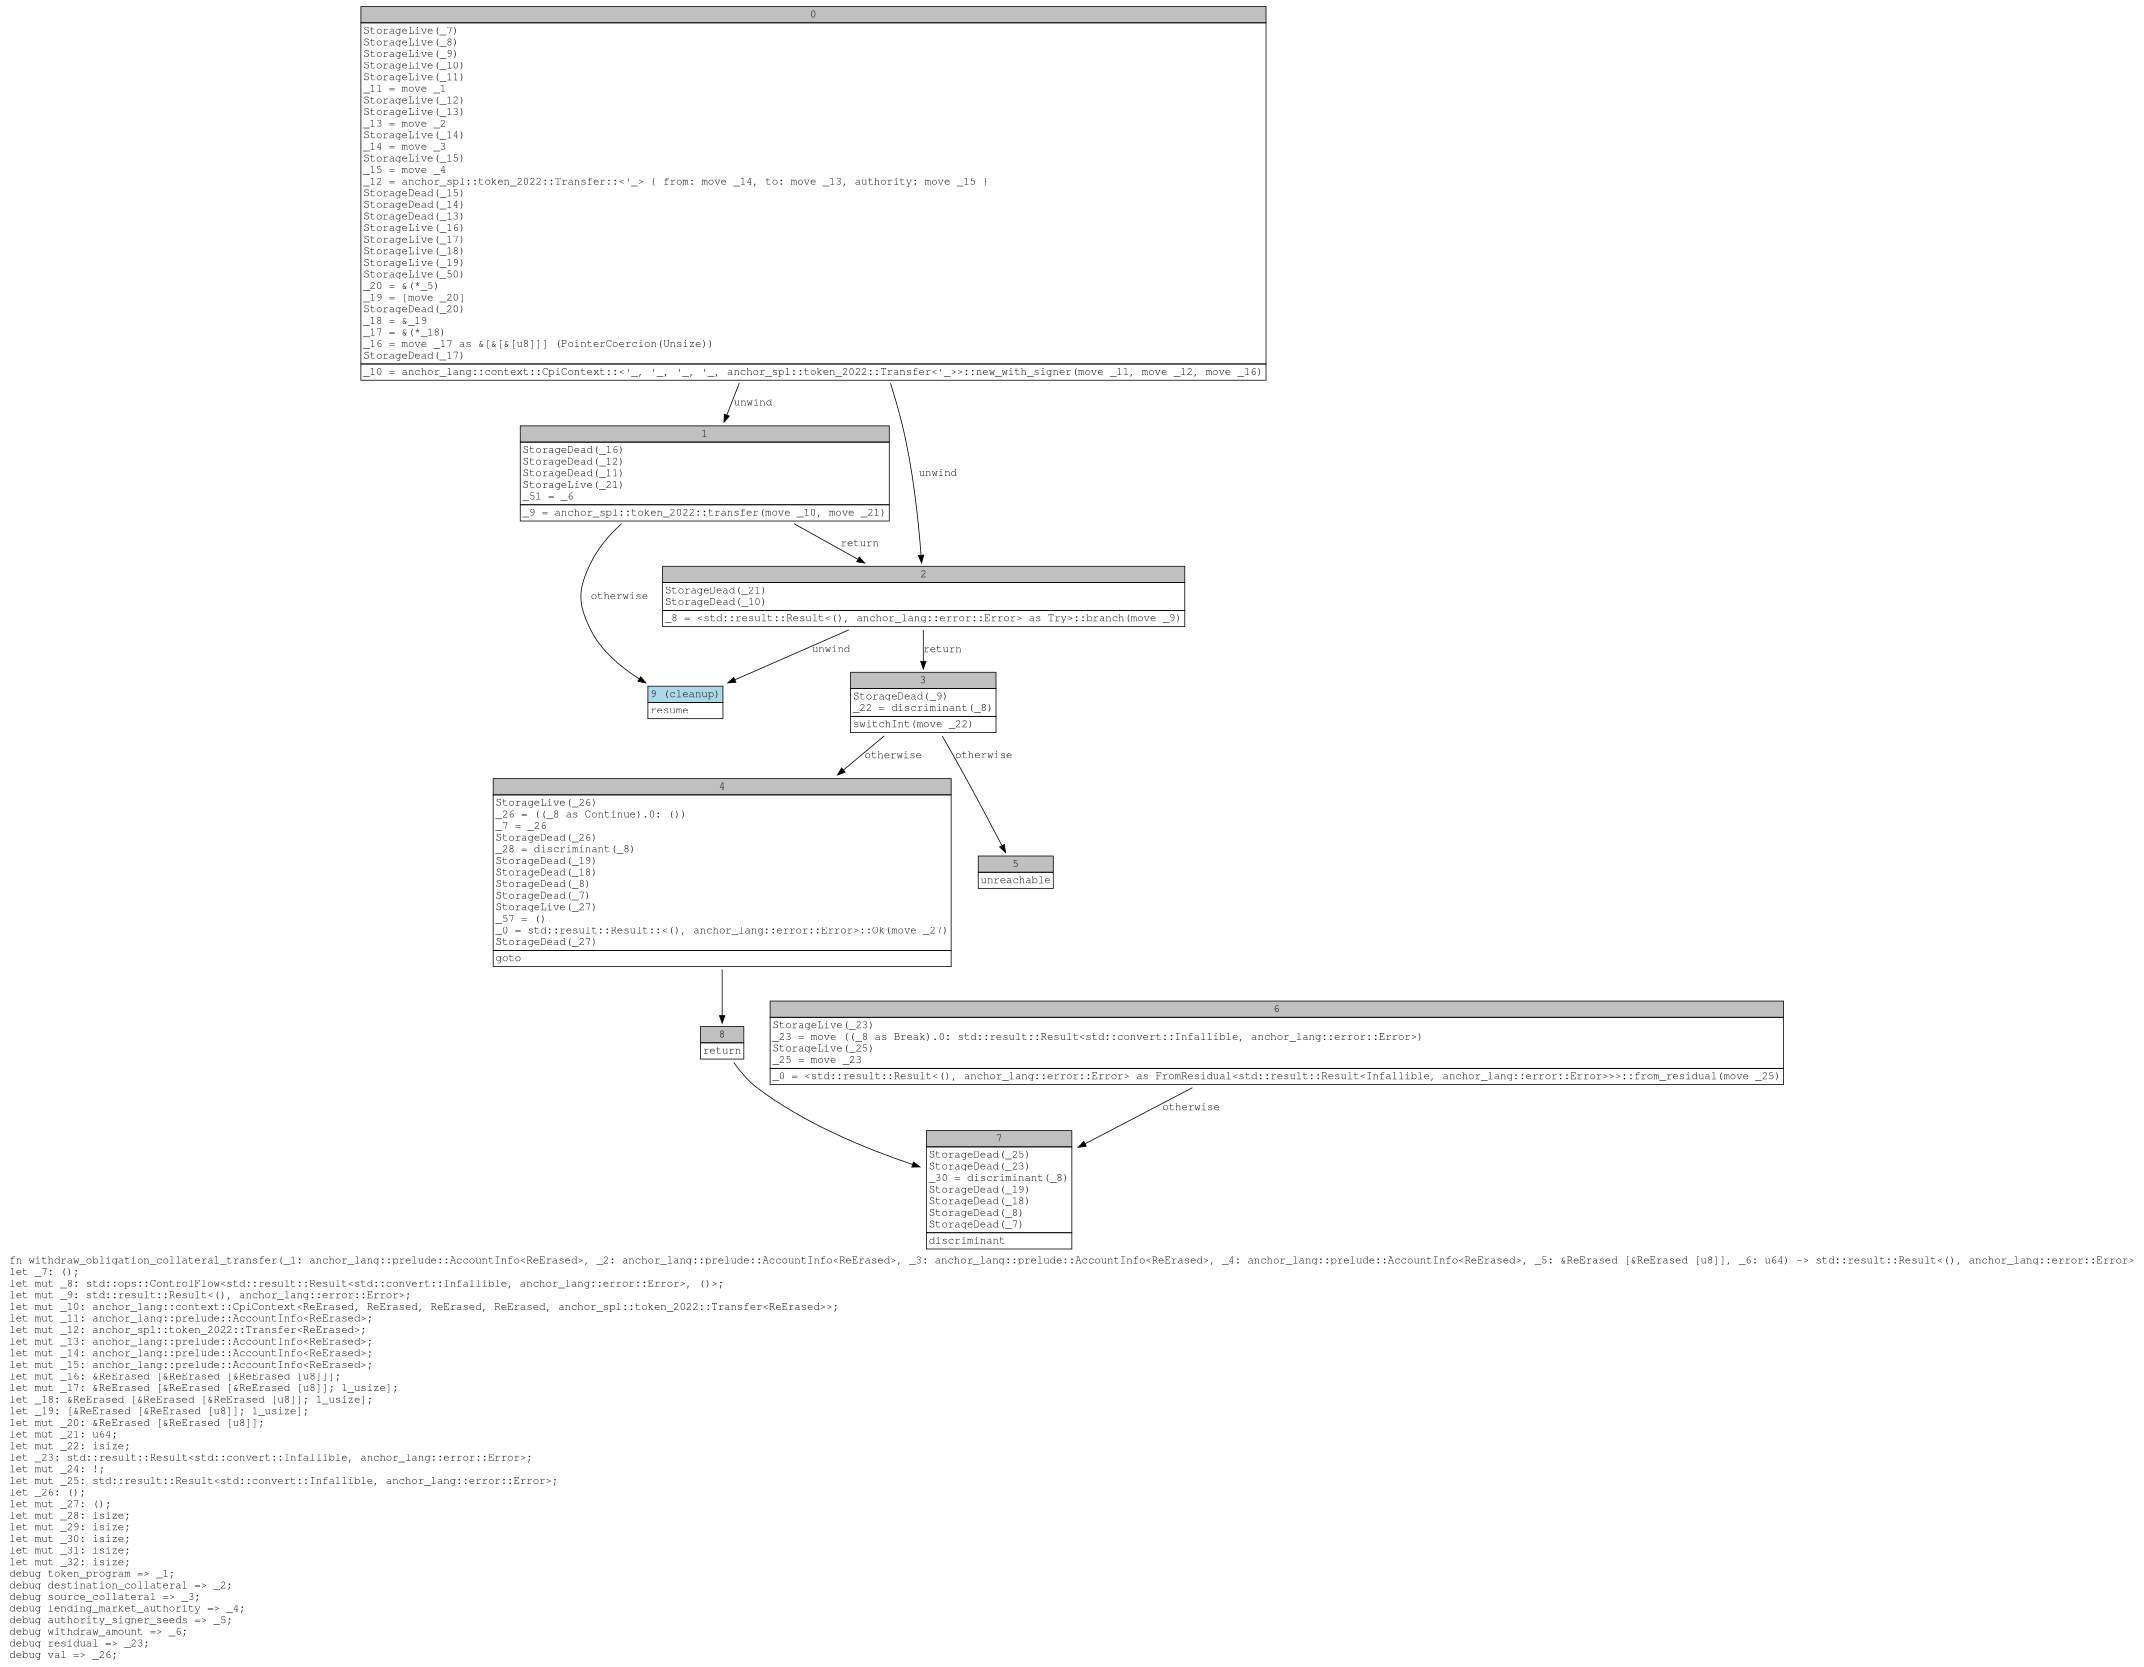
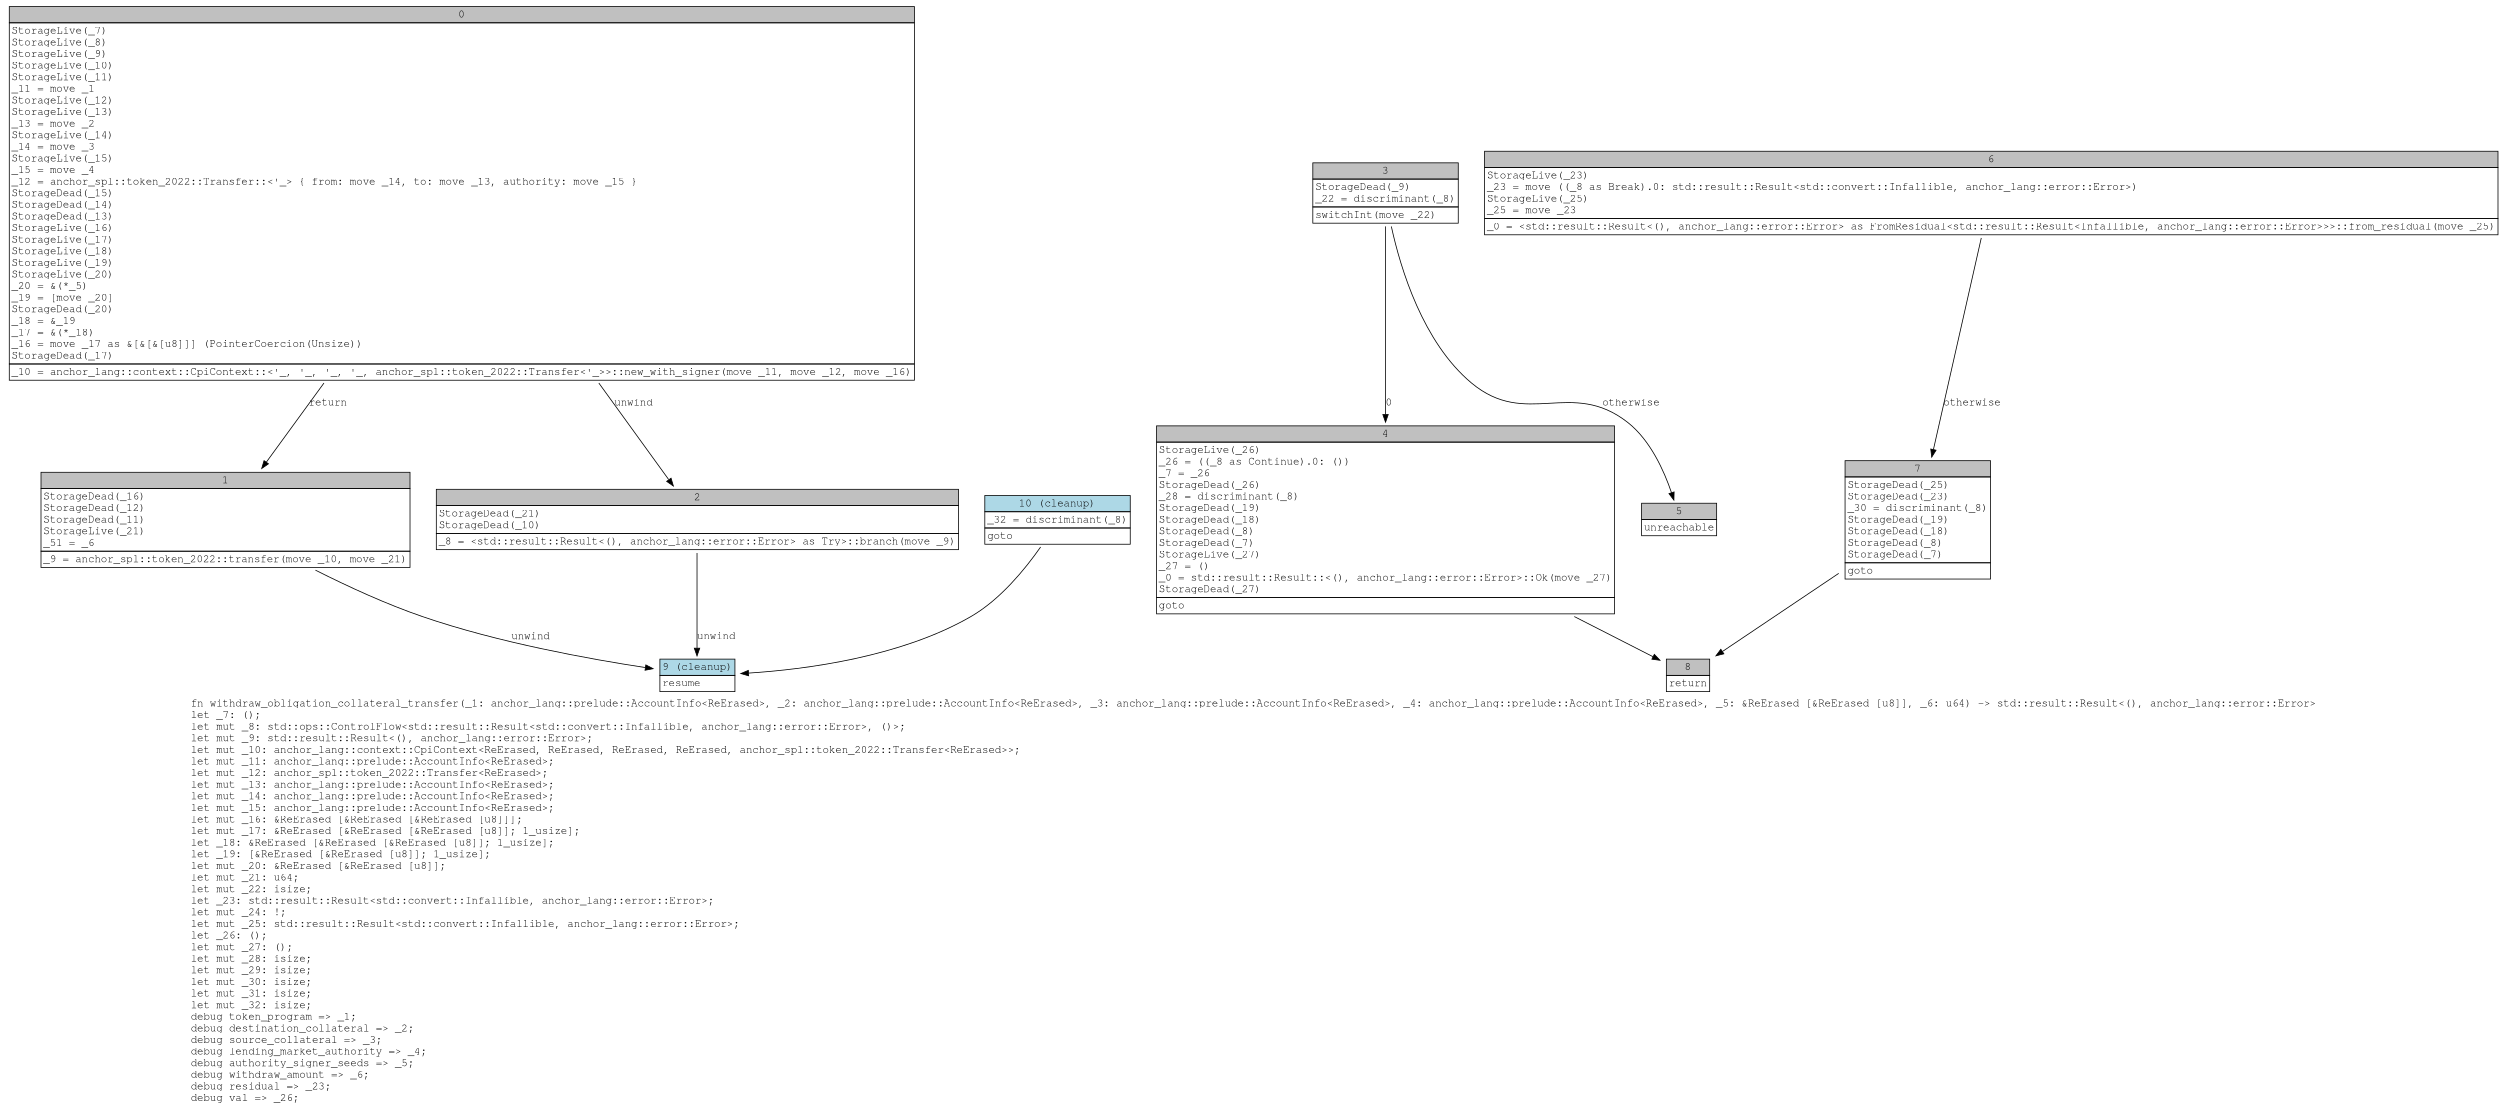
node "0": text "StorageLive(_50)" -> "StorageLive(_20)"
edge "0" -> "1": label "unwind" -> "return"
node "10 (cleanup)": added
edge "1" -> "2": removed, label "return"
edge "1" -> "9 (cleanup)": label "otherwise" -> "unwind"
edge "2" -> "3": removed, label "return"
edge "3" -> "4": label "otherwise" -> "0"
node "4": text "_57 = ()" -> "_27 = ()"
edge "8" -> "7": reversed
node "7": text "discriminant" -> "goto"
